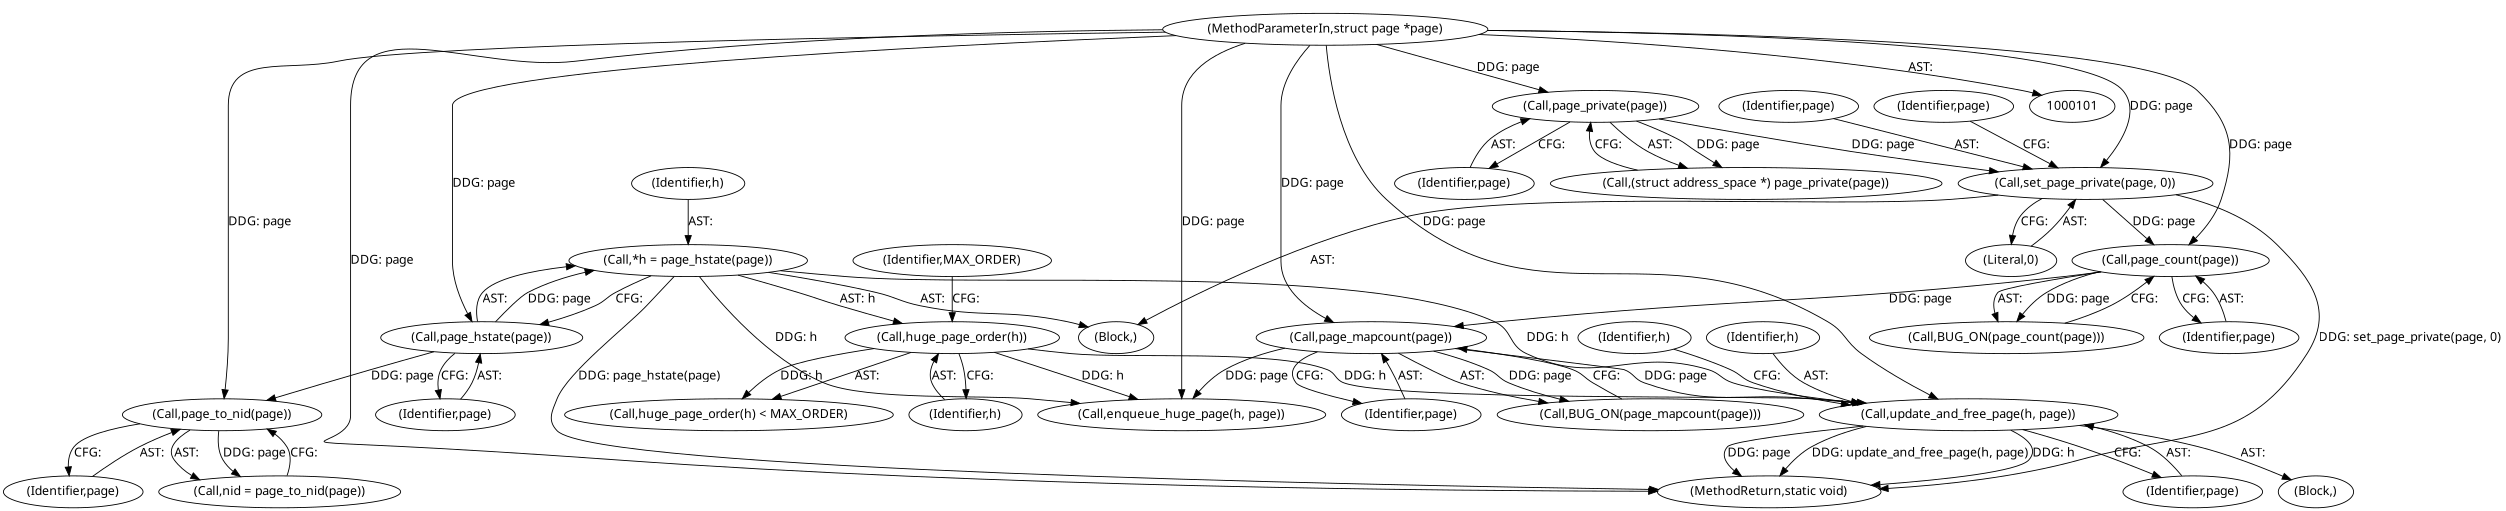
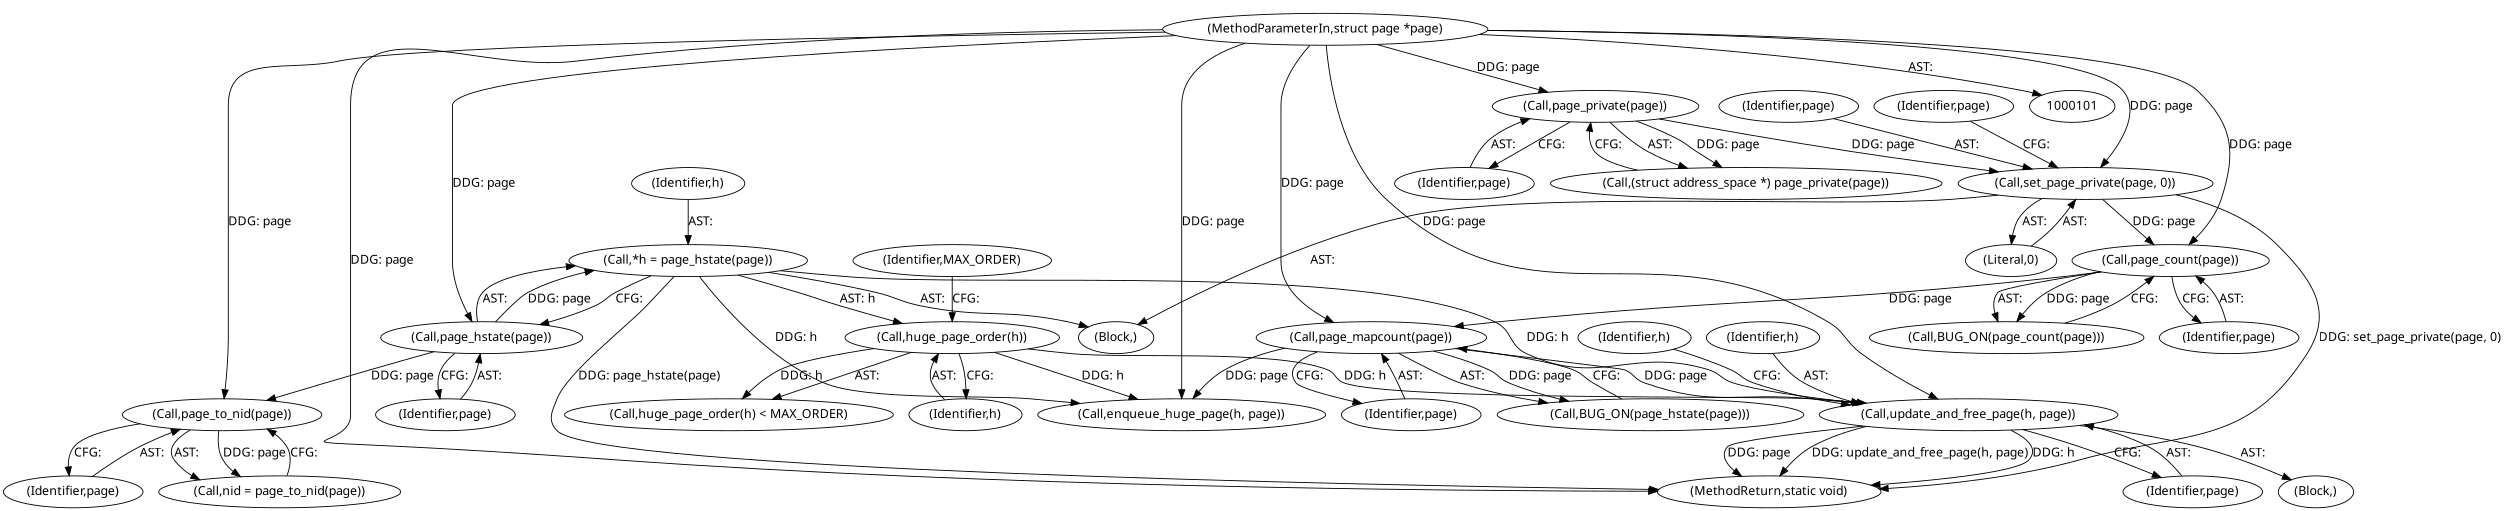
edge "(Call,set_page_private(page, 0))" -> "(Literal,0)": label "CFG: " -> "AST: "
node "(Call,BUG_ON(page_mapcount(page)))": label "(Call,BUG_ON(page_mapcount(page)))" -> "(Call,BUG_ON(page_hstate(page)))"
